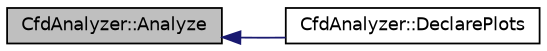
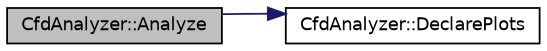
edge "CfdAnalyzer::DeclarePlots" -> "CfdAnalyzer::Analyze": reversed
